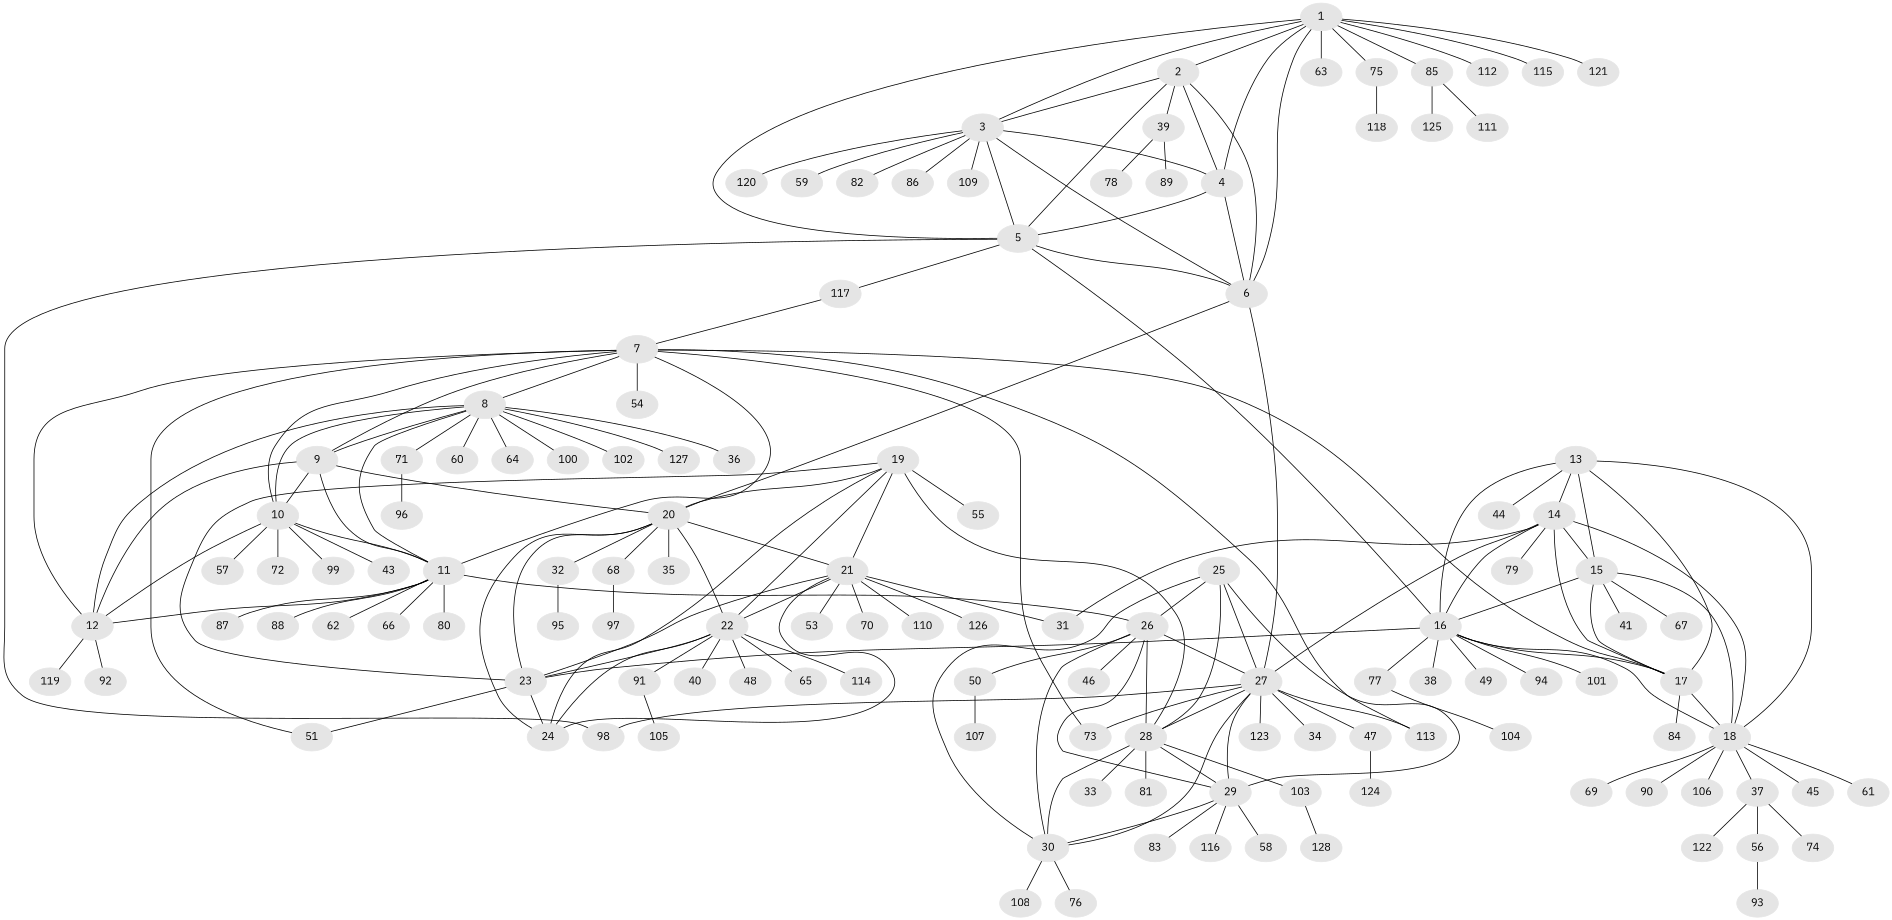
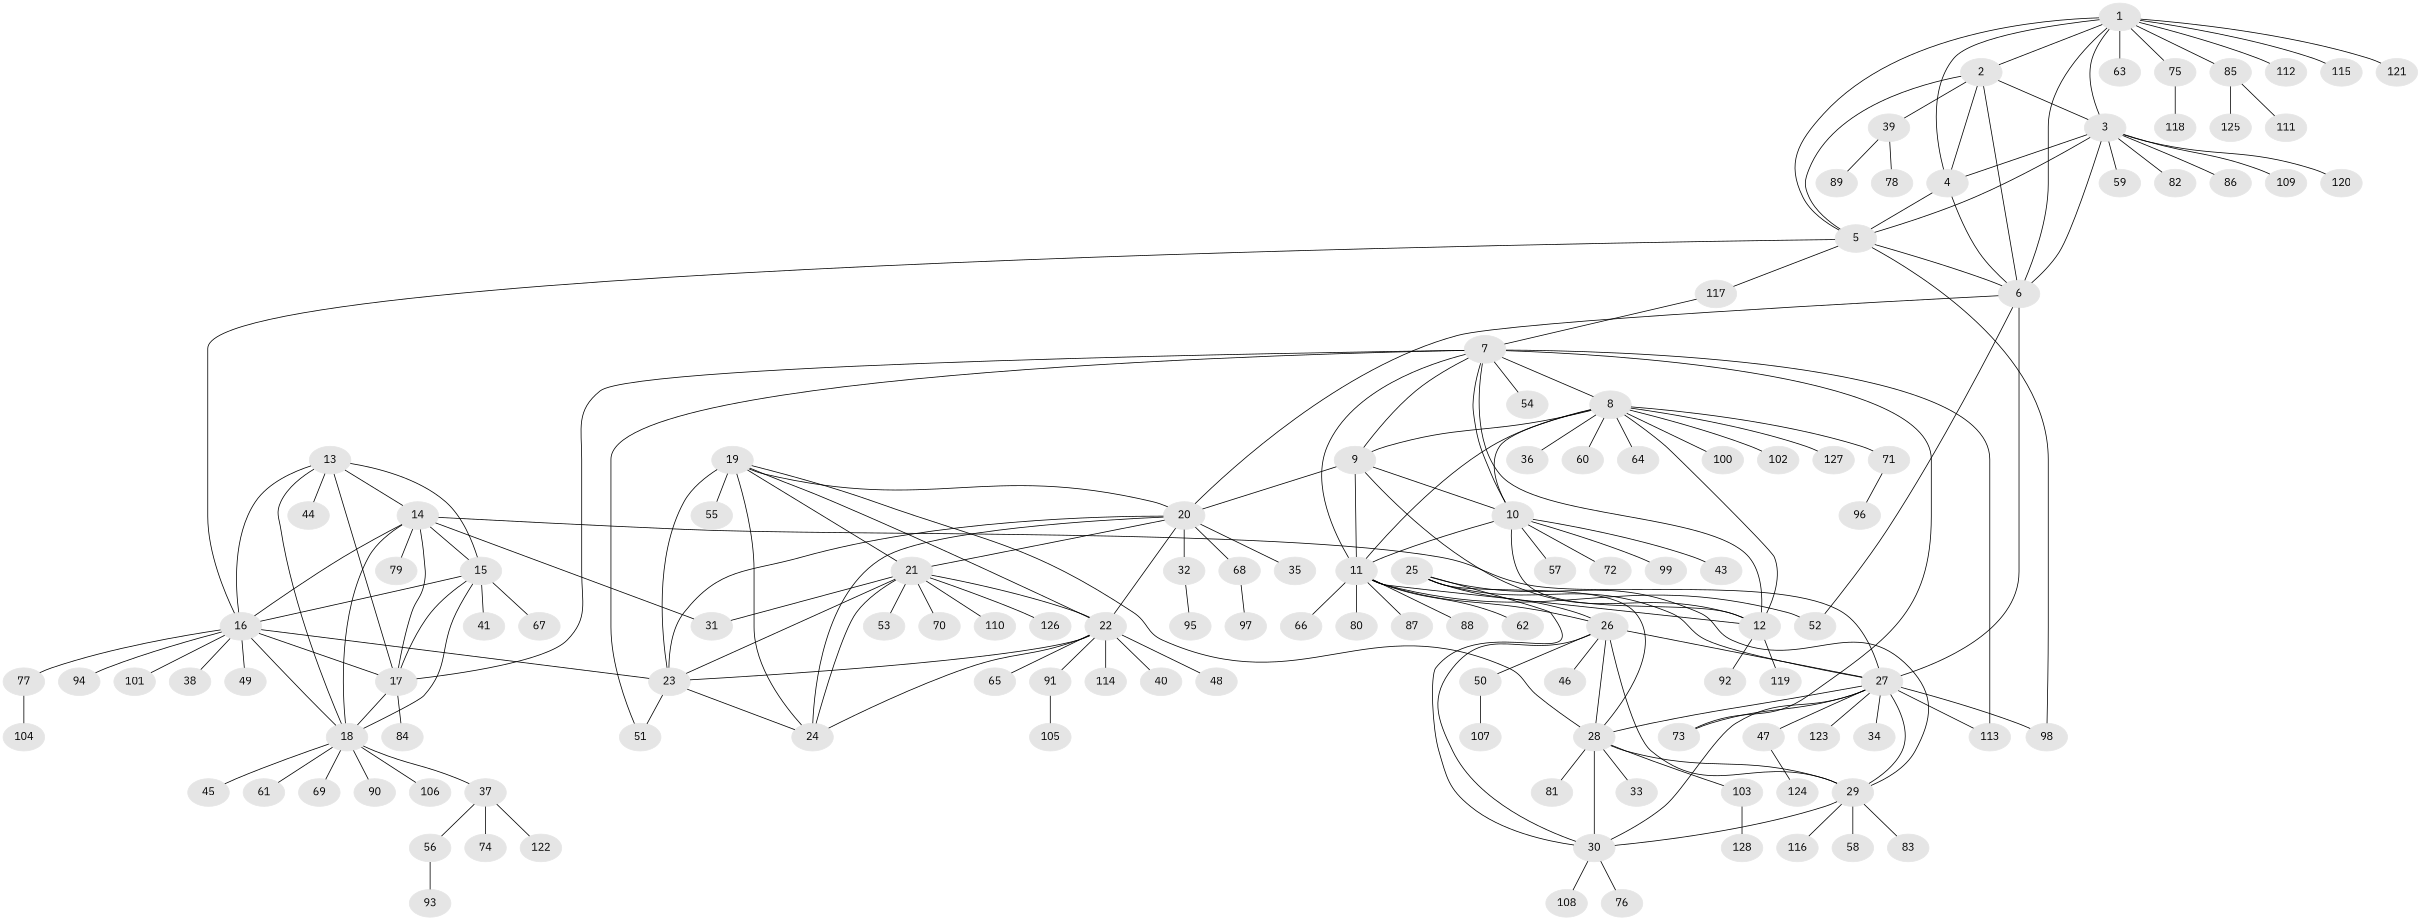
node "52": added
